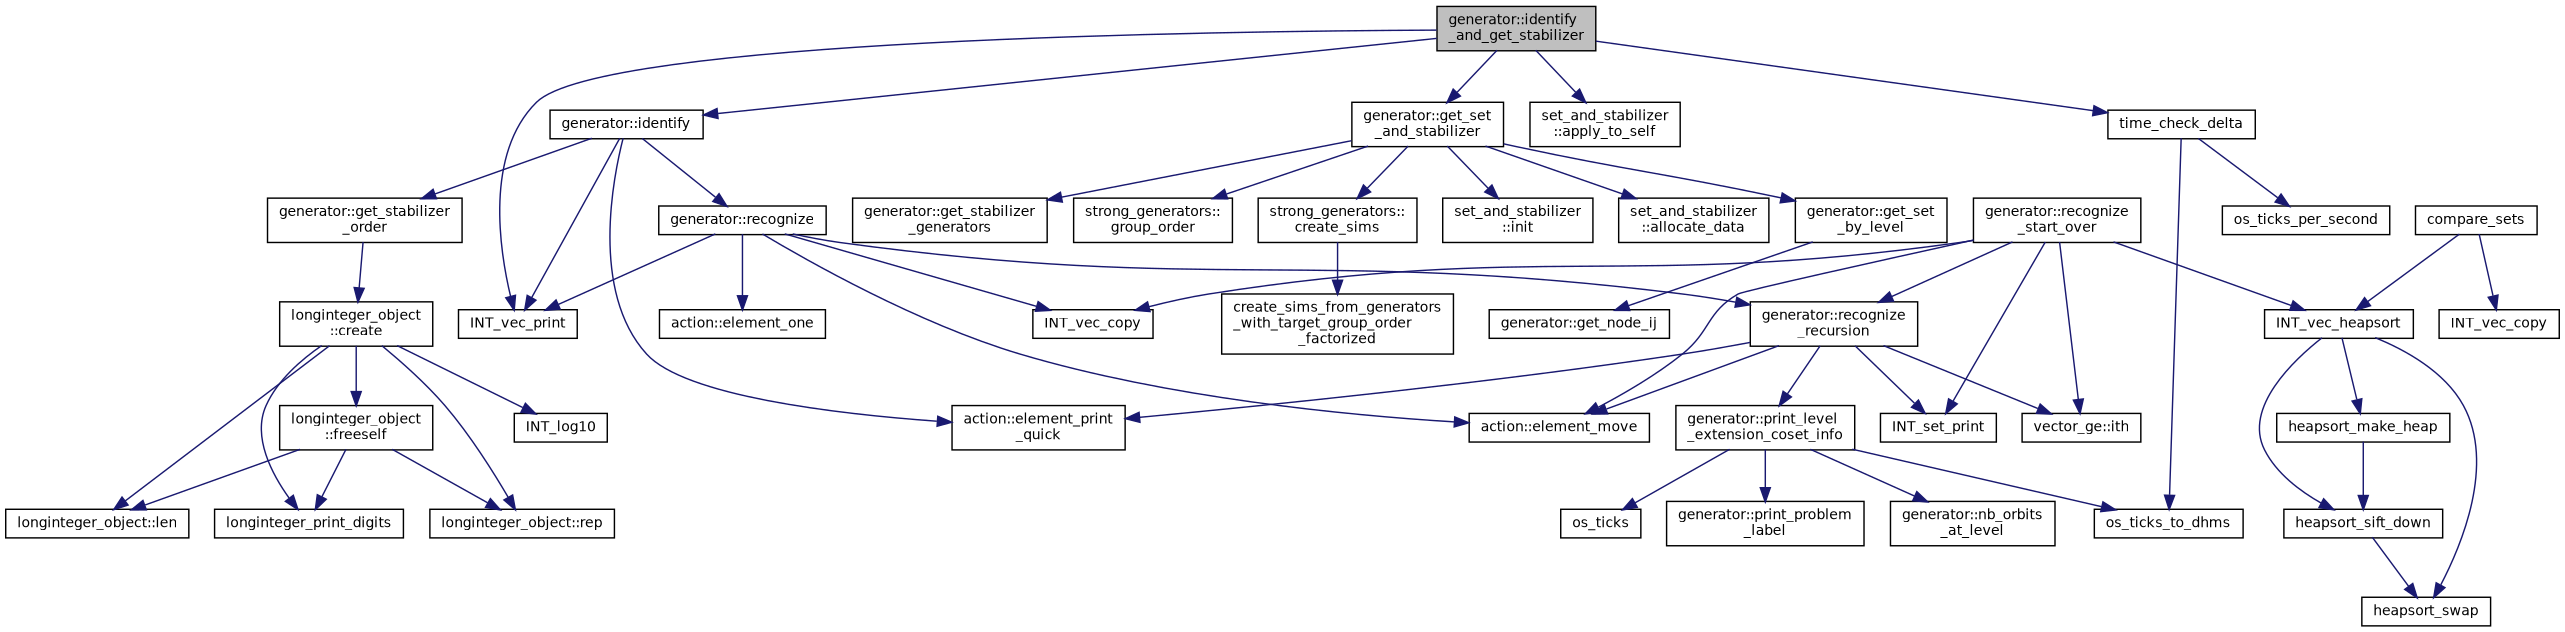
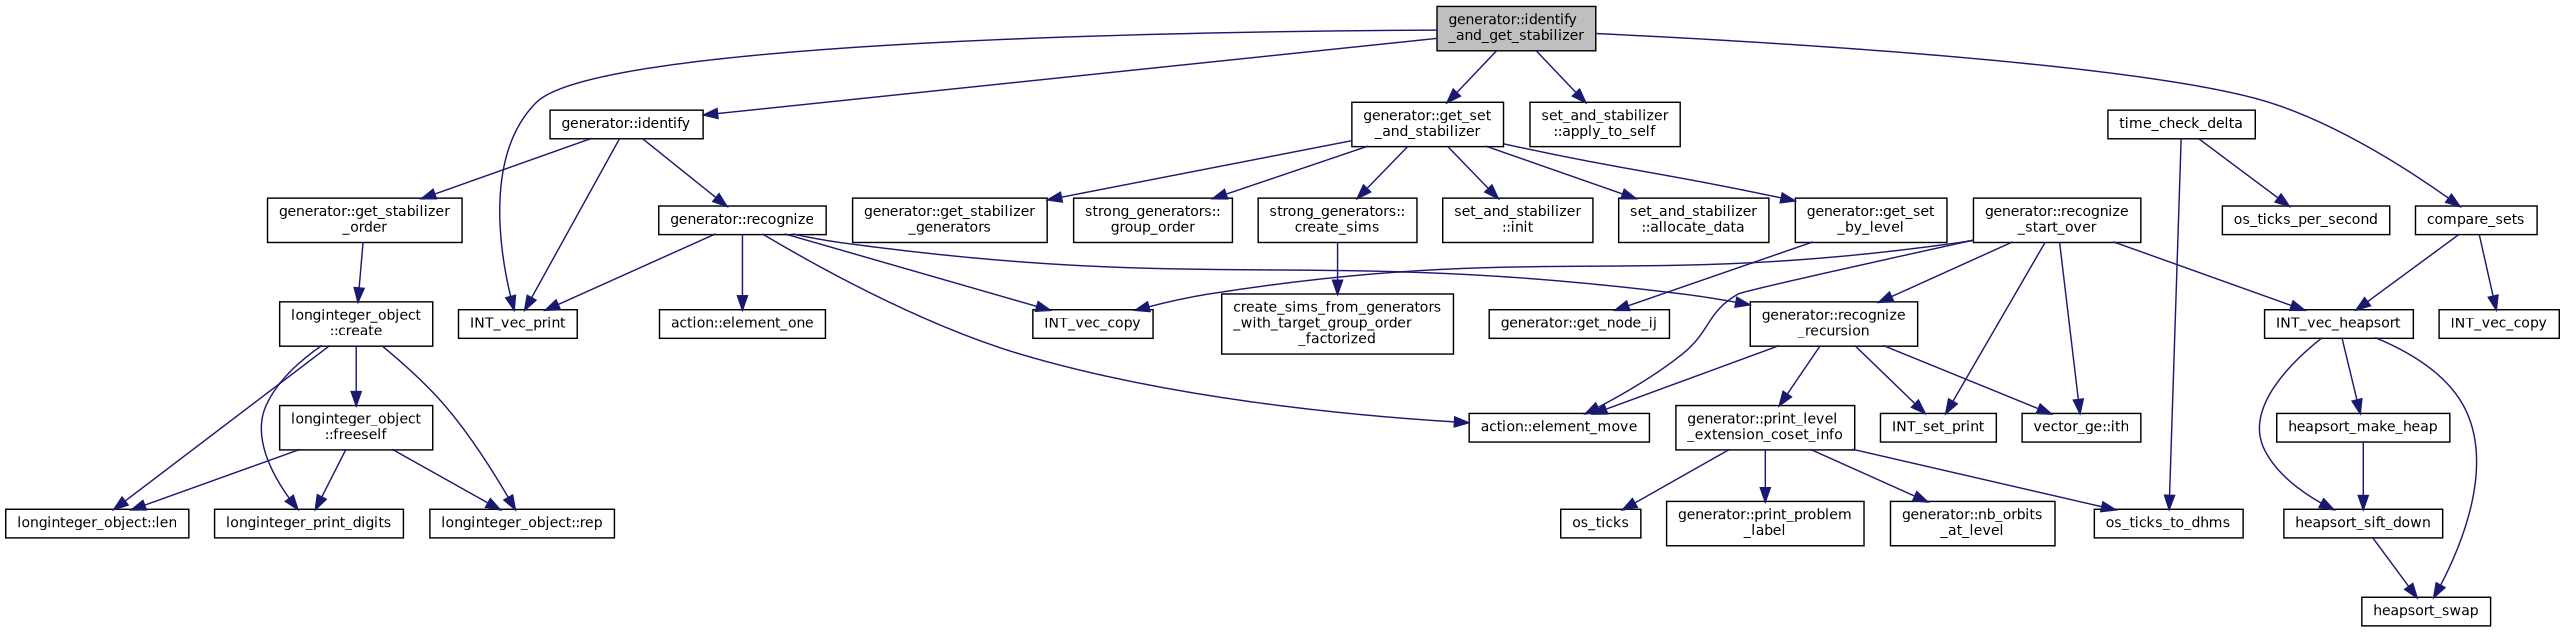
edge "generator::identify _and_get_stabilizer" -> "time_check_delta": now "generator::identify _and_get_stabilizer" -> "compare_sets"
node "INT_log10": removed
node "action::element_print _quick": removed
